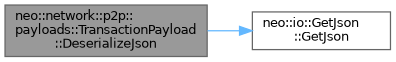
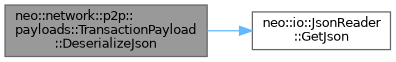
node "neo::io::GetJson ::GetJson": label "neo::io::GetJson ::GetJson" -> "neo::io::JsonReader ::GetJson"
